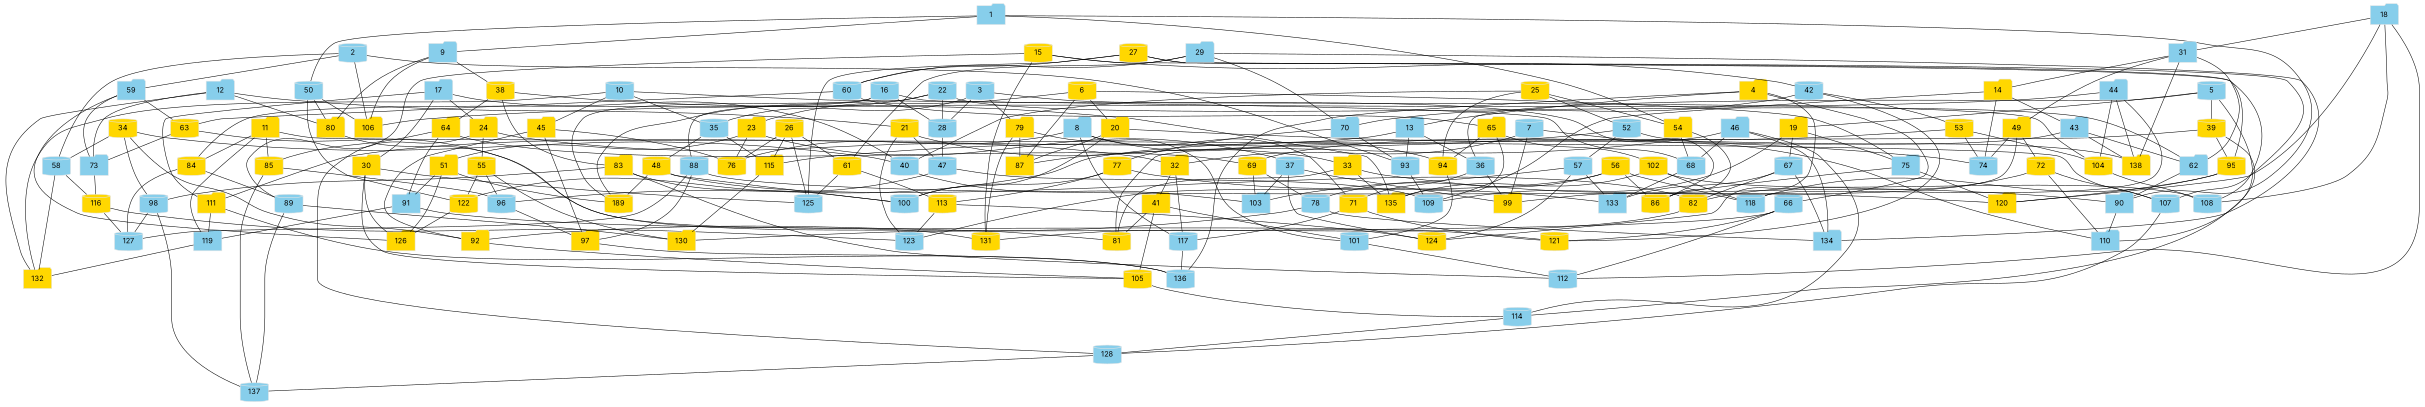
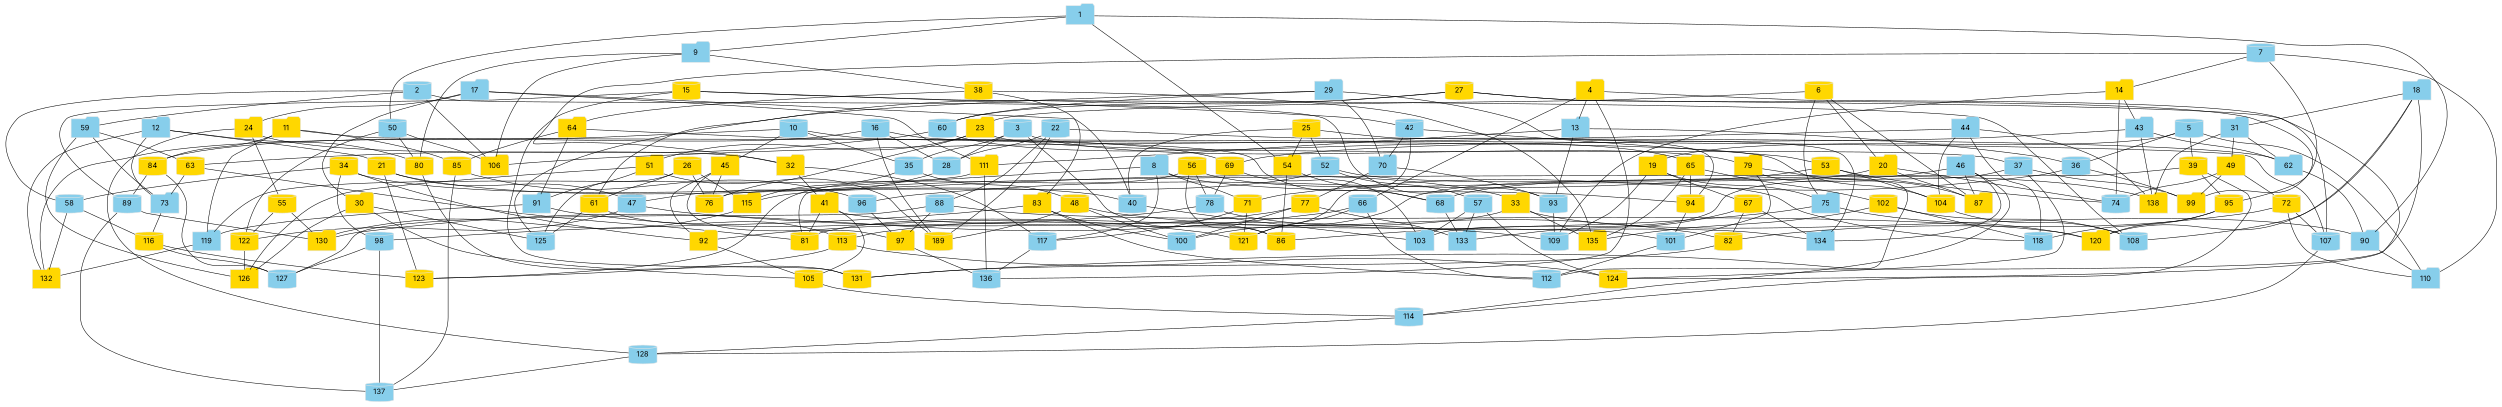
edge "31" -- "14": now "7" -- "14"
node "80": shape folder -> cylinder
node "67": fillcolor skyblue -> gold
edge "55" -- "96": removed
node "123": fillcolor skyblue -> gold
